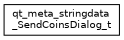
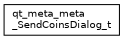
node "qt_meta_stringdata _SendCoinsDialog_t": label "qt_meta_stringdata _SendCoinsDialog_t" -> "qt_meta_meta _SendCoinsDialog_t"
